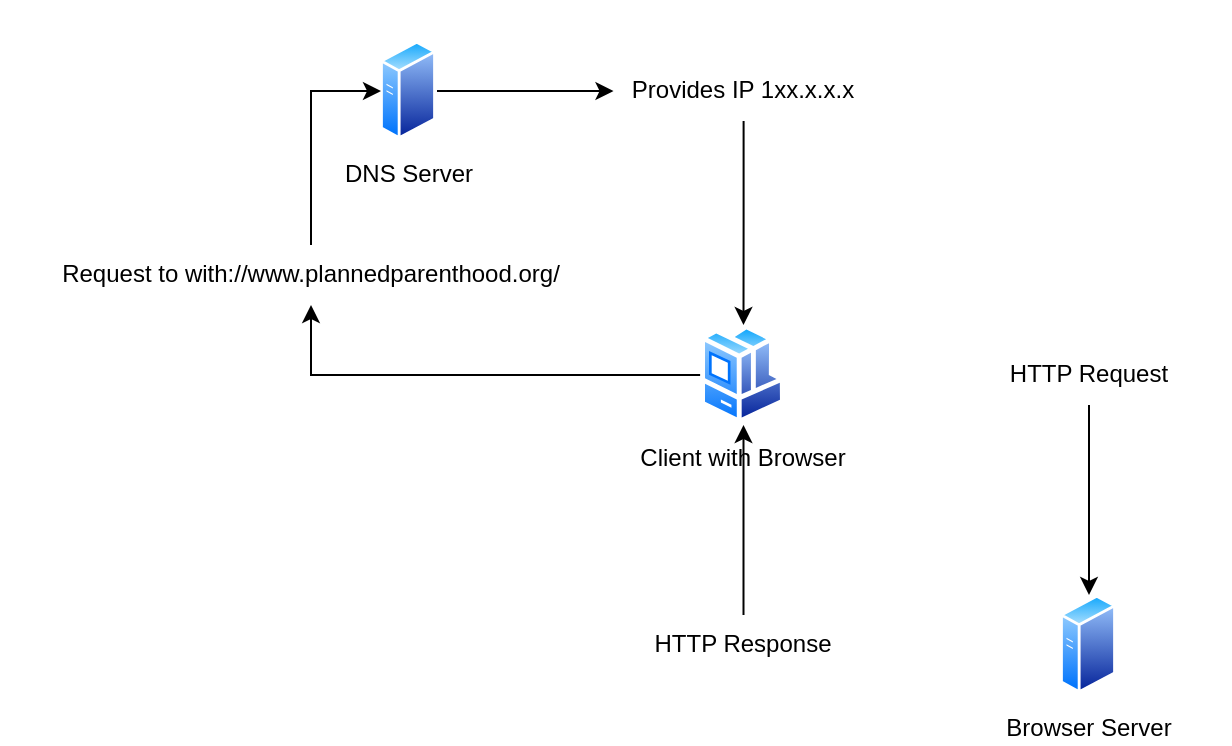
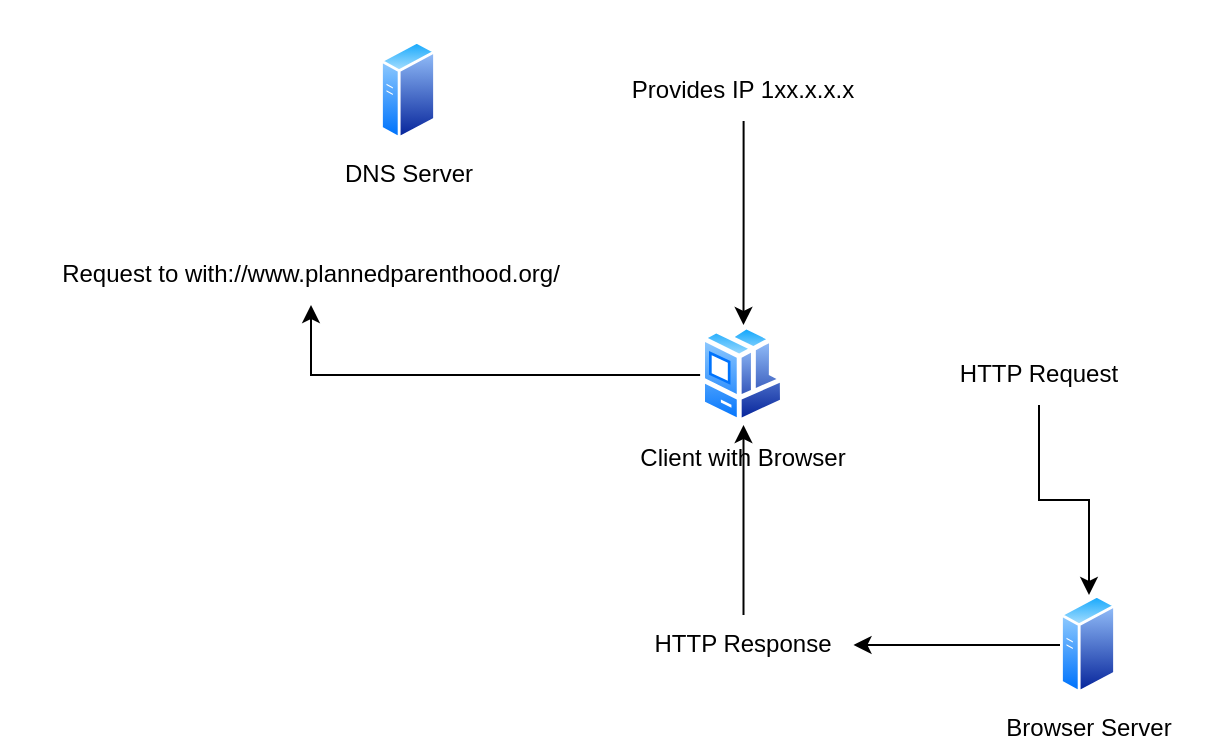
edge "DNS Server" -> "Provides IP 1xx.x.x.x": removed
edge "Request to with://www.plannedparenthood.org/" -> "DNS Server": removed
node "HTTP Request": moved (1089, 375) -> (1039, 375)
edge "Browser Server" -> "HTTP Response": added
